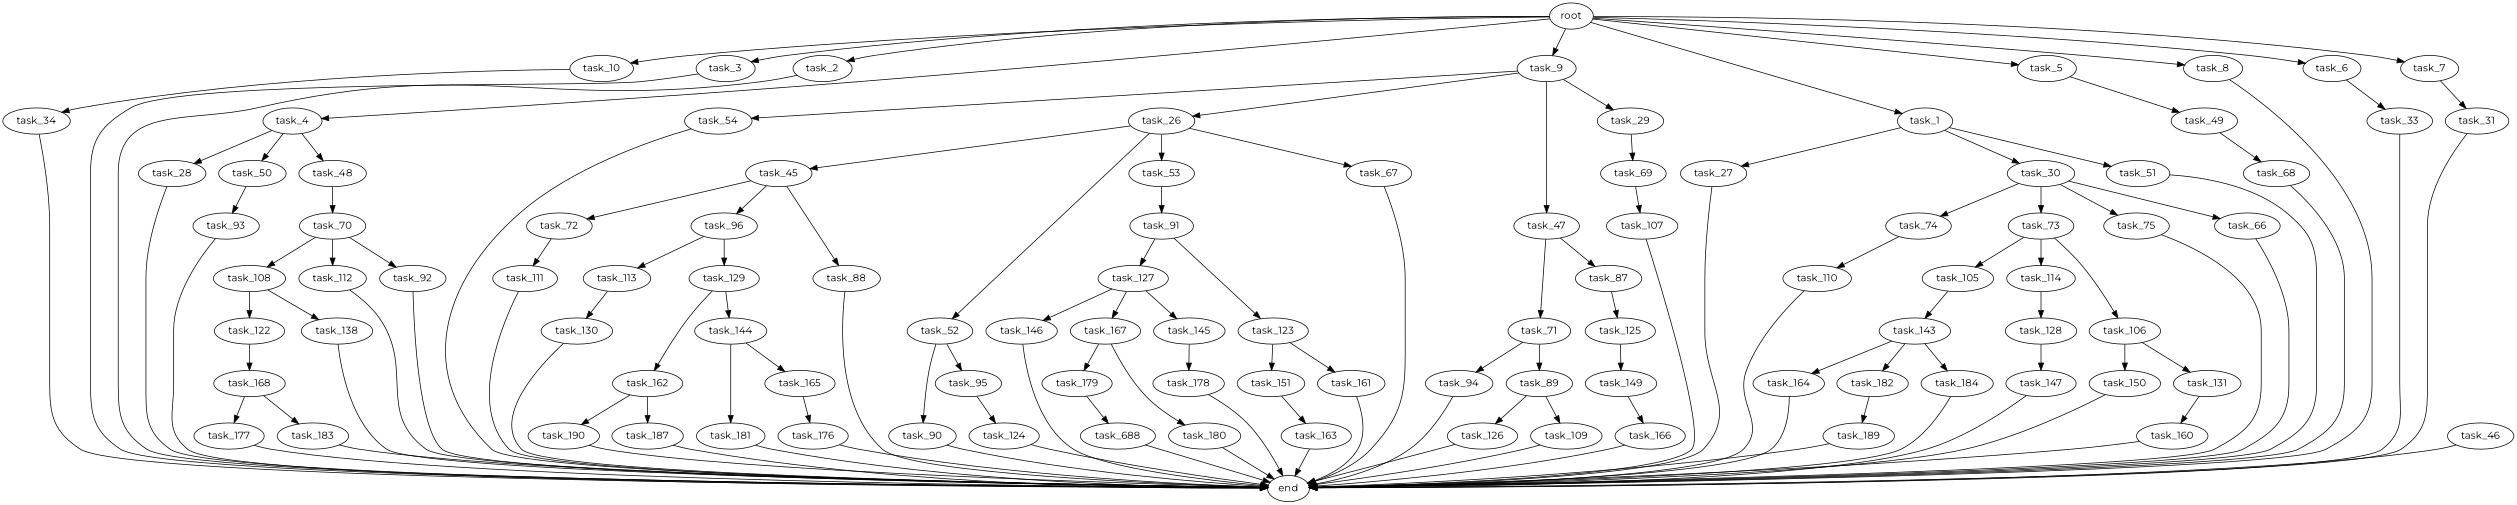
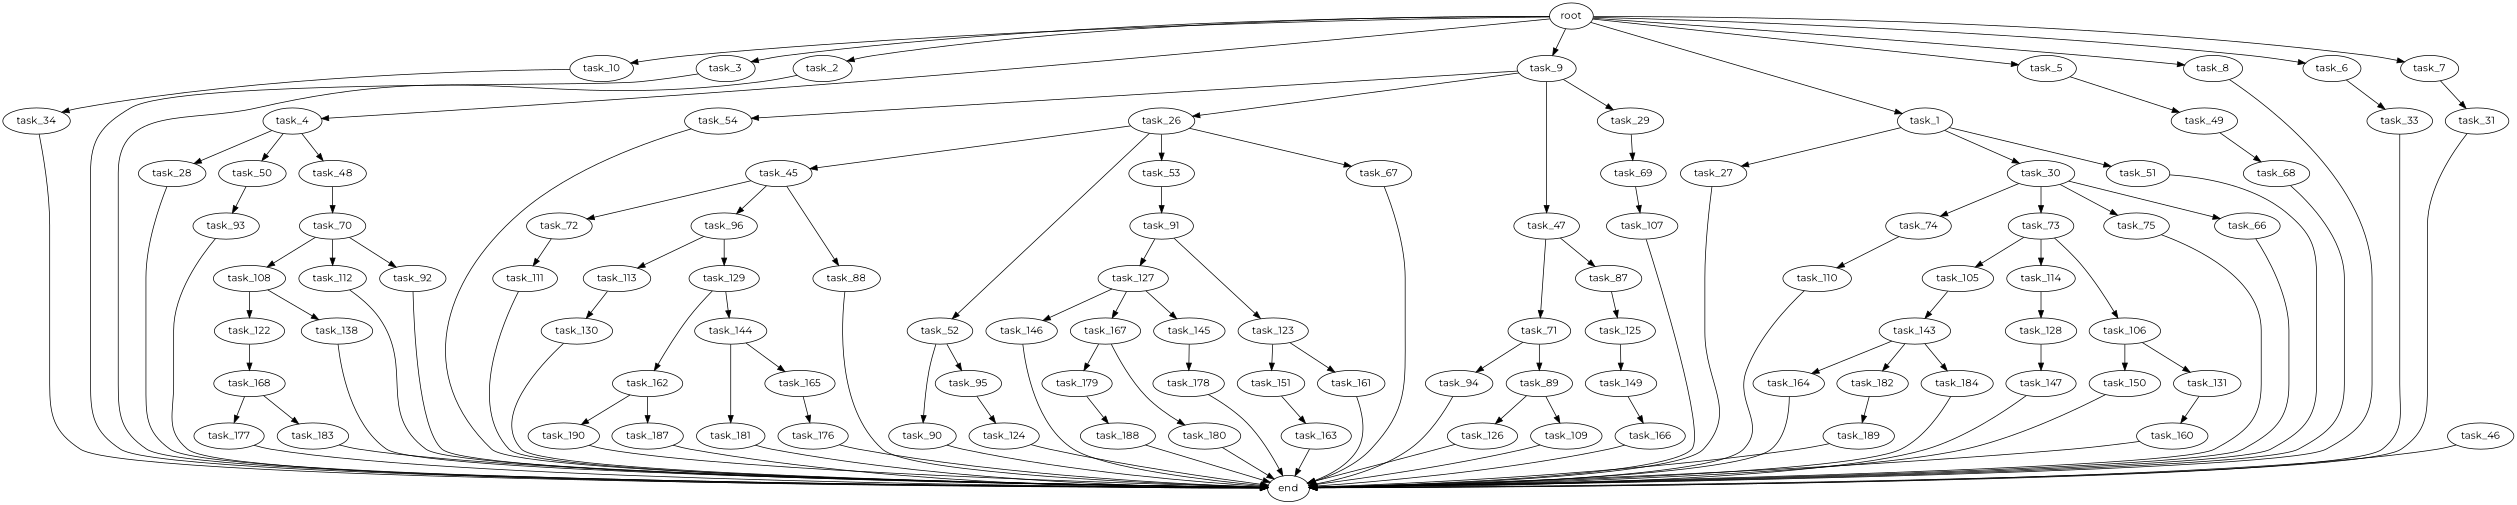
node "task_688": label "task_688" -> "task_188"
